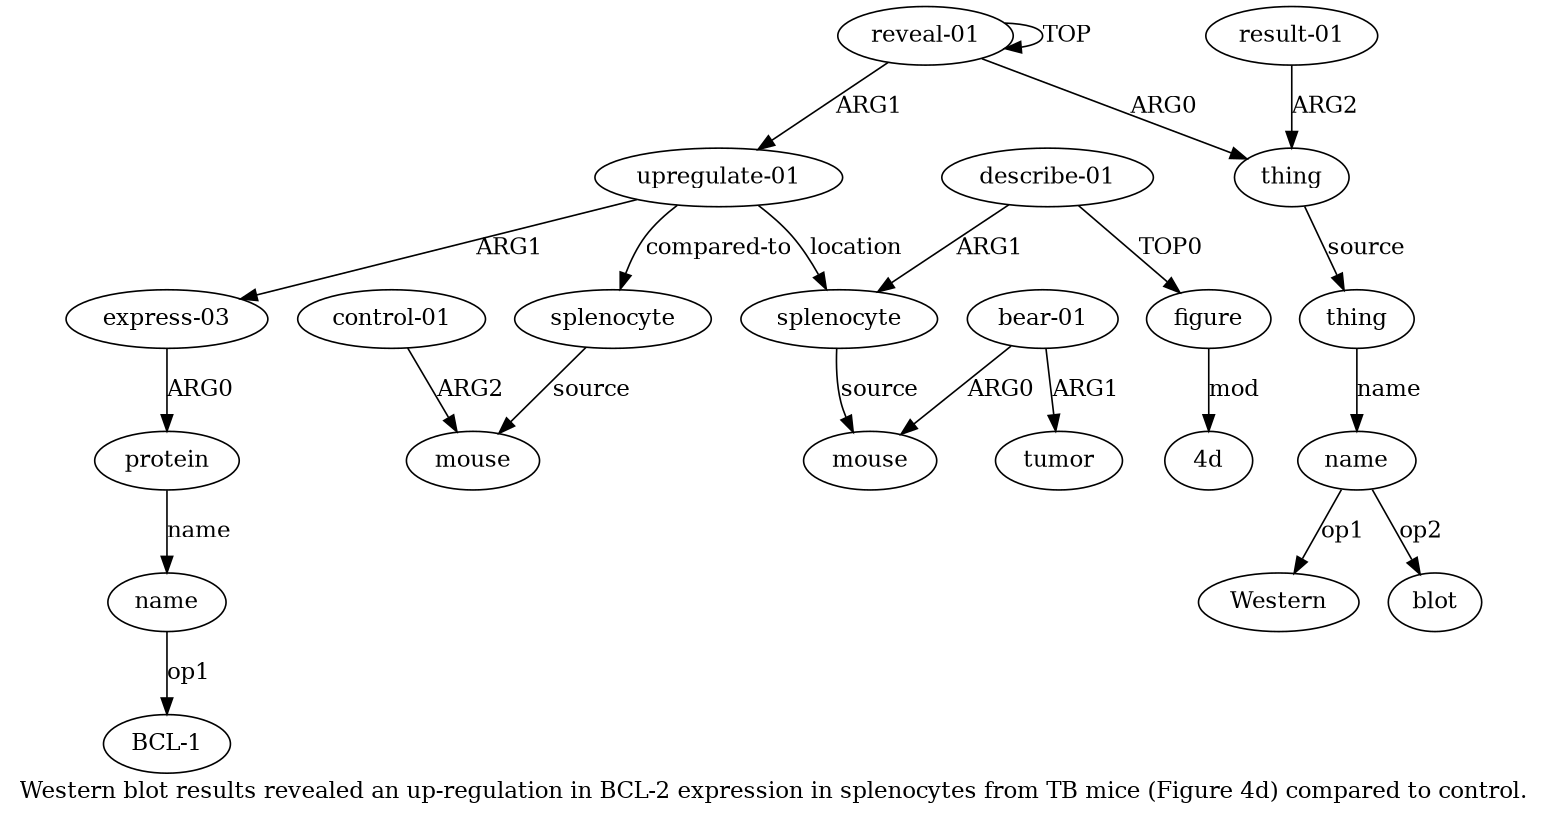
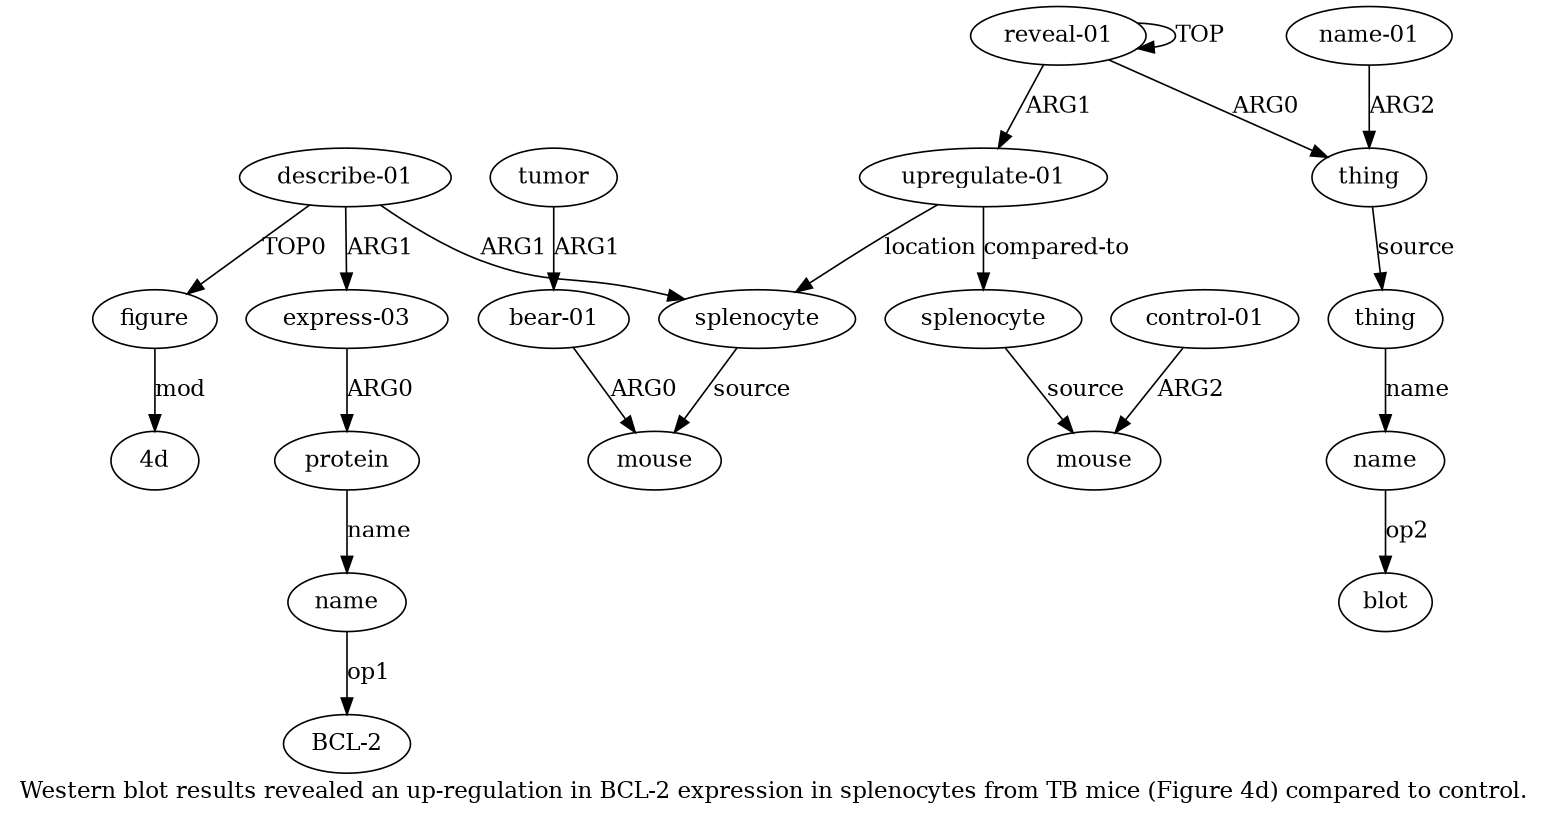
node "result-01": label "result-01" -> "name-01"
edge "upregulate-01" -> "express-03": now "describe-01" -> "express-03"
edge "bear-01" -> "tumor": reversed
node "Western": removed
node "BCL-1": label "BCL-1" -> "BCL-2"
